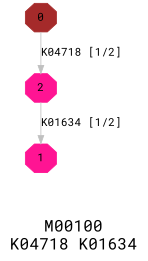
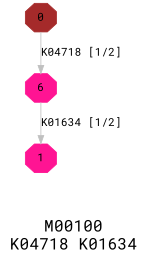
node "2": label "2" -> "6"
